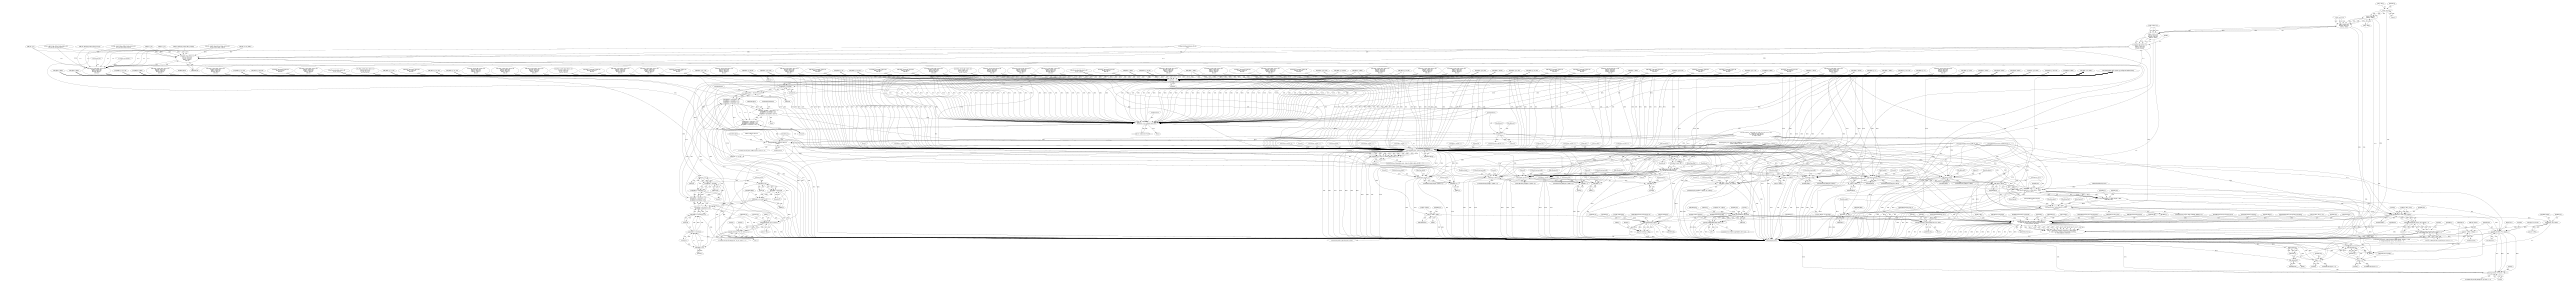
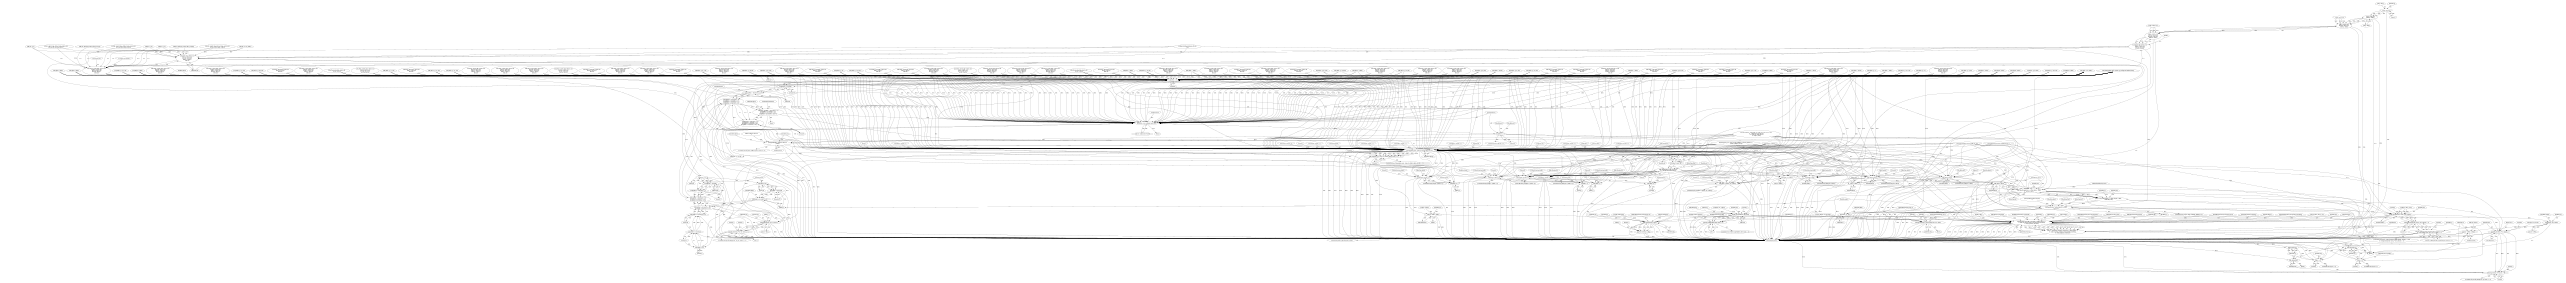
edge "(Identifier,mode)" -> "(Call,offset + o)": now "(Identifier,mode)" -> "(Literal,14)"
